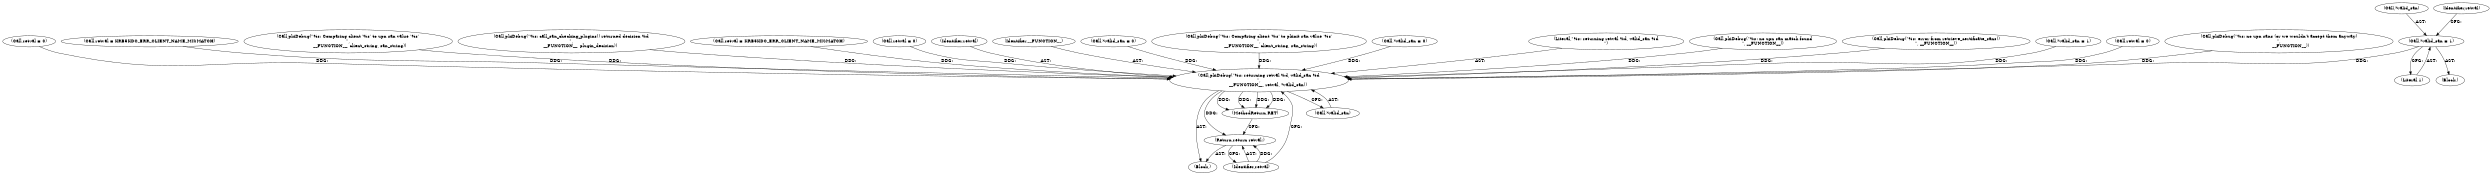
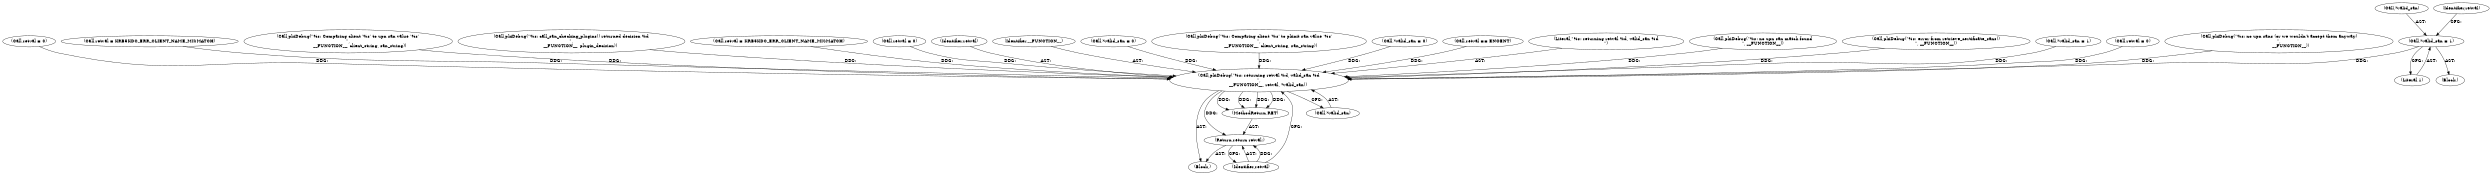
node "(Call,retval == ENOENT)": added
edge "(MethodReturn,RET)" -> "(Return,return retval;)": label "CFG: " -> "AST: "
